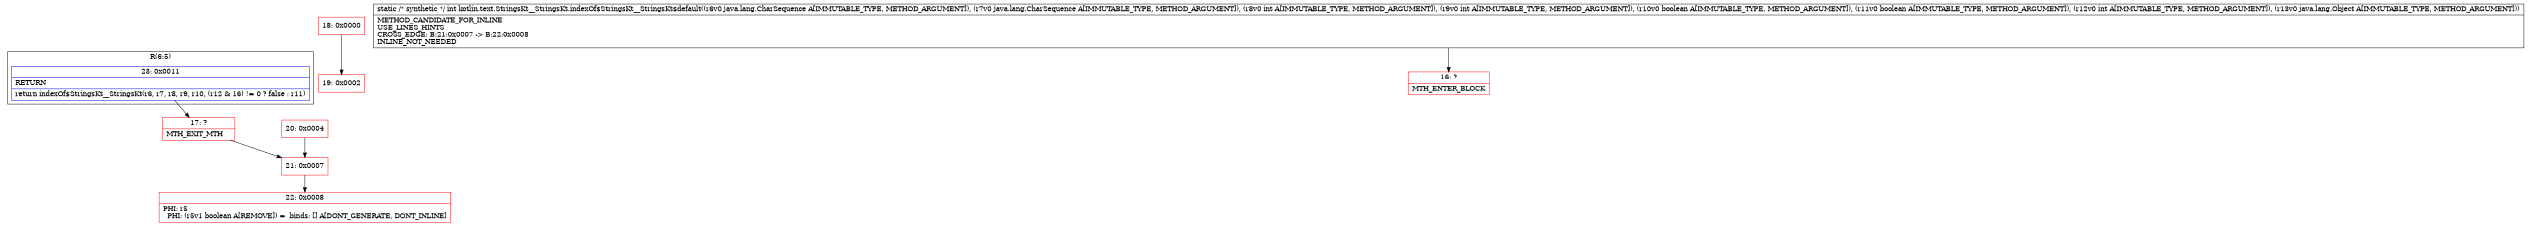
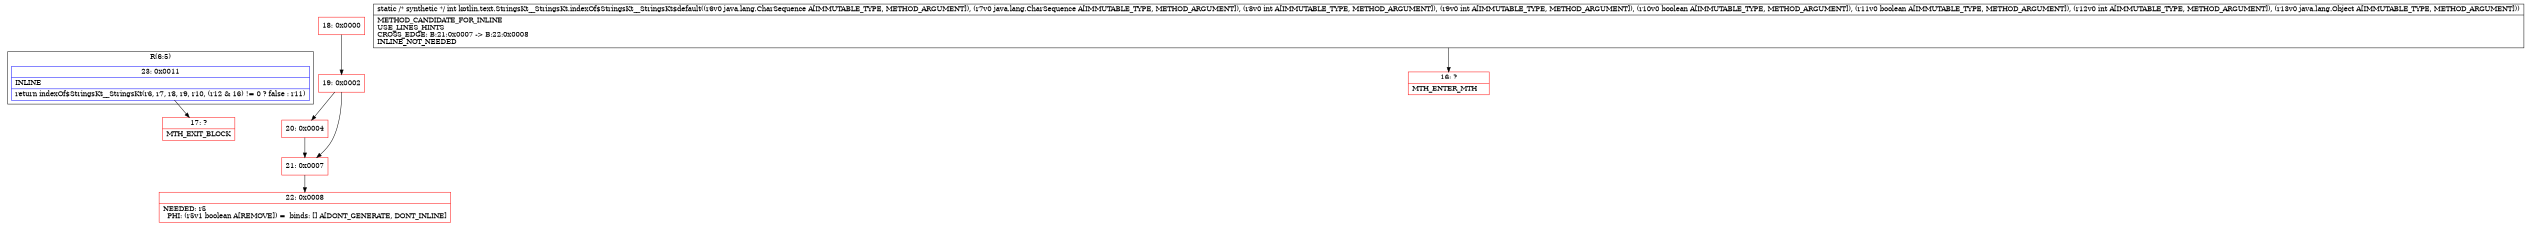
node "23: 0x0011": text "RETURN" -> "INLINE"
node "16: ?": text "MTH_ENTER_BLOCK" -> "MTH_ENTER_MTH"
edge "19: 0x0002" -> "20: 0x0004": added
node "17: ?": text "MTH_EXIT_MTH" -> "MTH_EXIT_BLOCK"
edge "17: ?" -> "21: 0x0007": now "19: 0x0002" -> "21: 0x0007"
node "22: 0x0008": text "PHI: r5" -> "NEEDED: r5"
